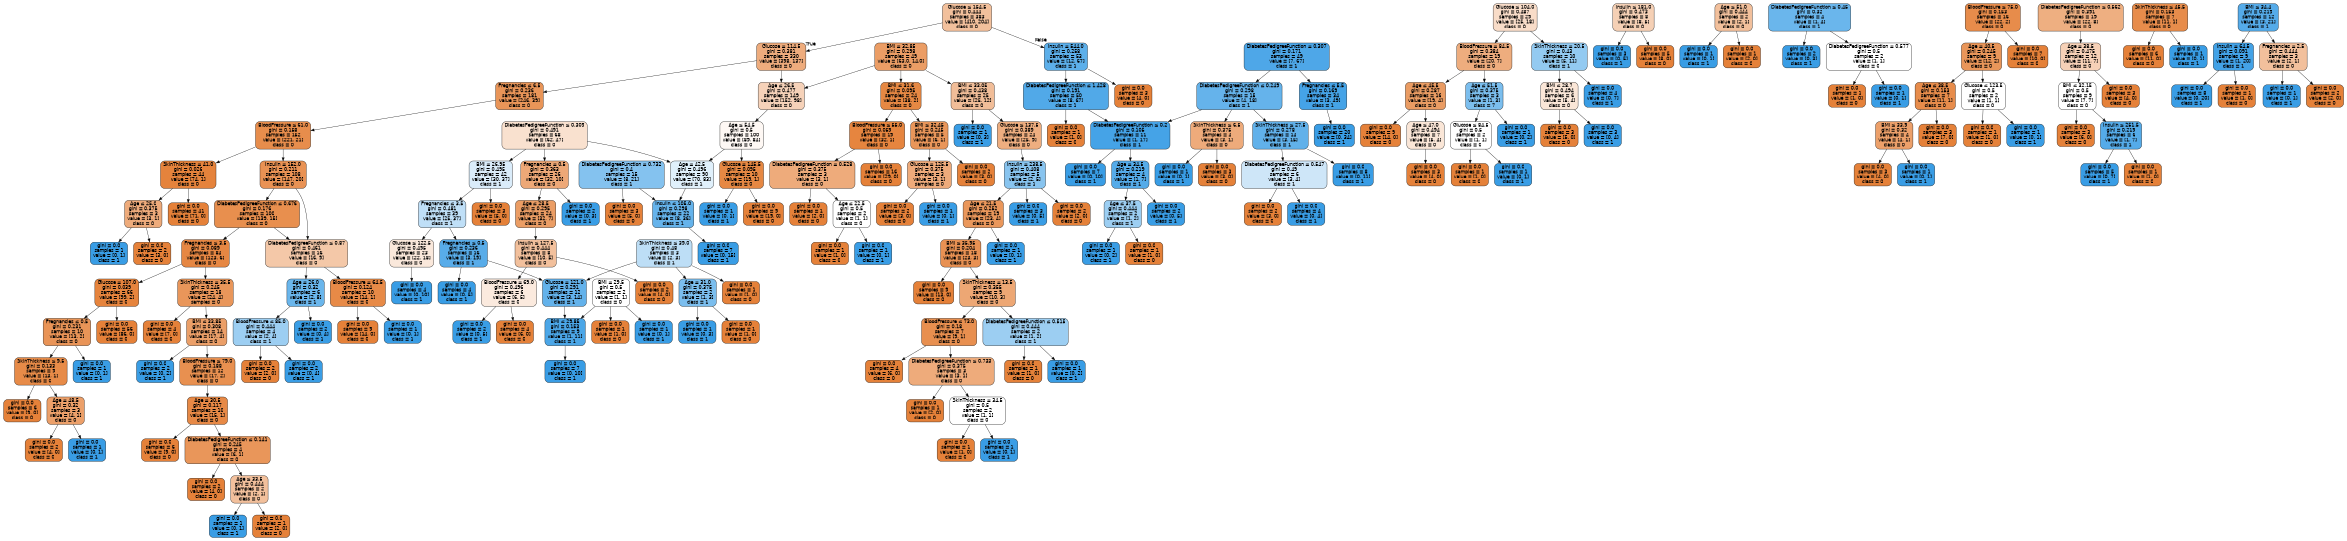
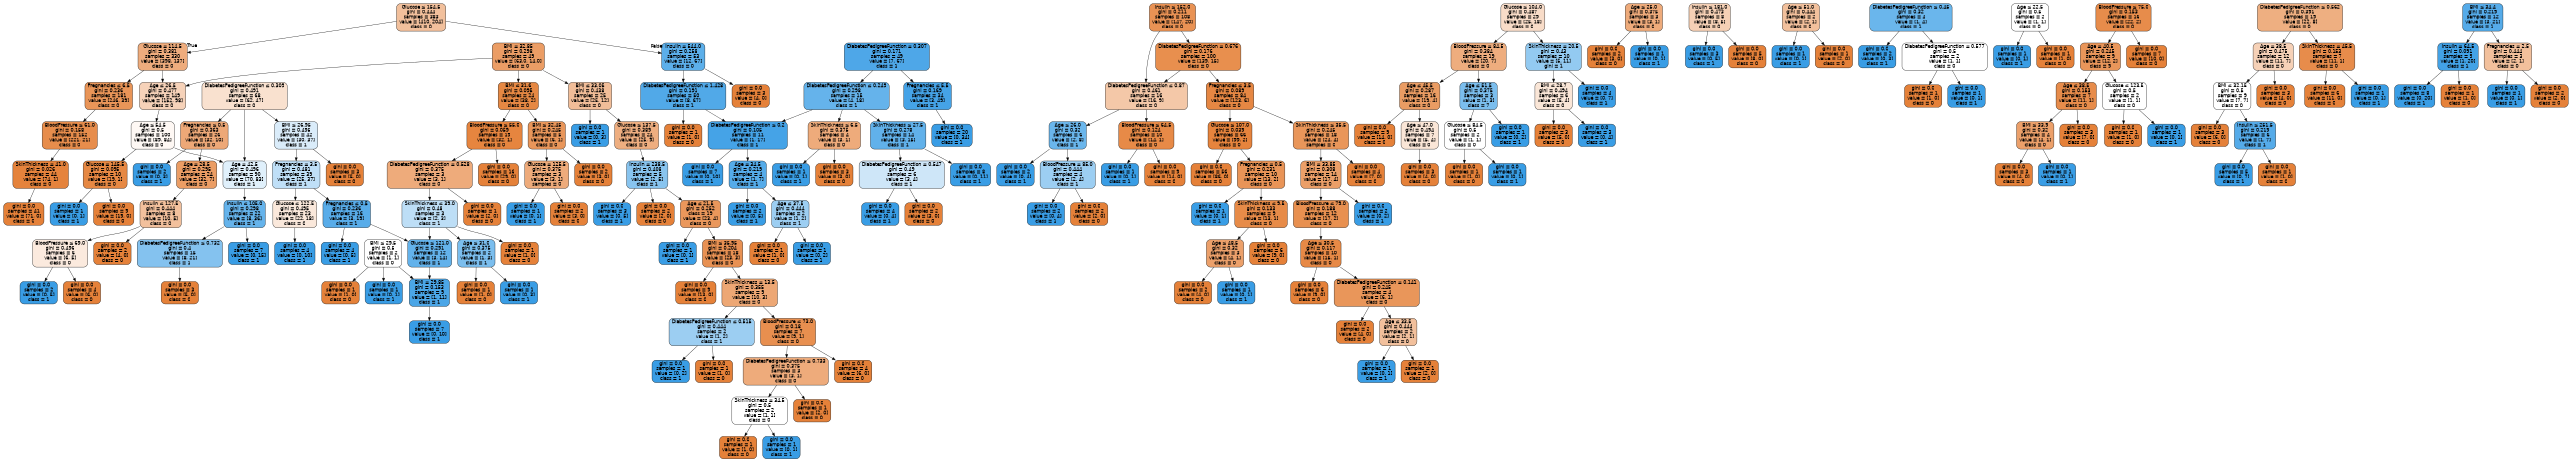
edge "DiabetesPedigreeFunction ≤ 0.562" -> "SkinThickness ≤ 45.5": added
node "Insulin ≤ 544.0": text "class = 1" -> "class = 0"
node "SkinThickness ≤ 20.5": text "class = 1" -> "gini = 1"
node "Age ≤ 40.5": text "class = 0" -> "class = 9"
edge "BloodPressure ≤ 61.0" -> "Insulin ≤ 152.0": removed
edge "SkinThickness ≤ 41.0" -> "Age ≤ 25.0": removed
edge "DiabetesPedigreeFunction ≤ 0.732" -> "Insulin ≤ 105.0": reversed
edge "DiabetesPedigreeFunction ≤ 0.528" -> "Age ≤ 22.5": now "DiabetesPedigreeFunction ≤ 0.528" -> "SkinThickness ≤ 39.0"
node "Age ≤ 21.5": text "samples = 19" -> "class = 19"
